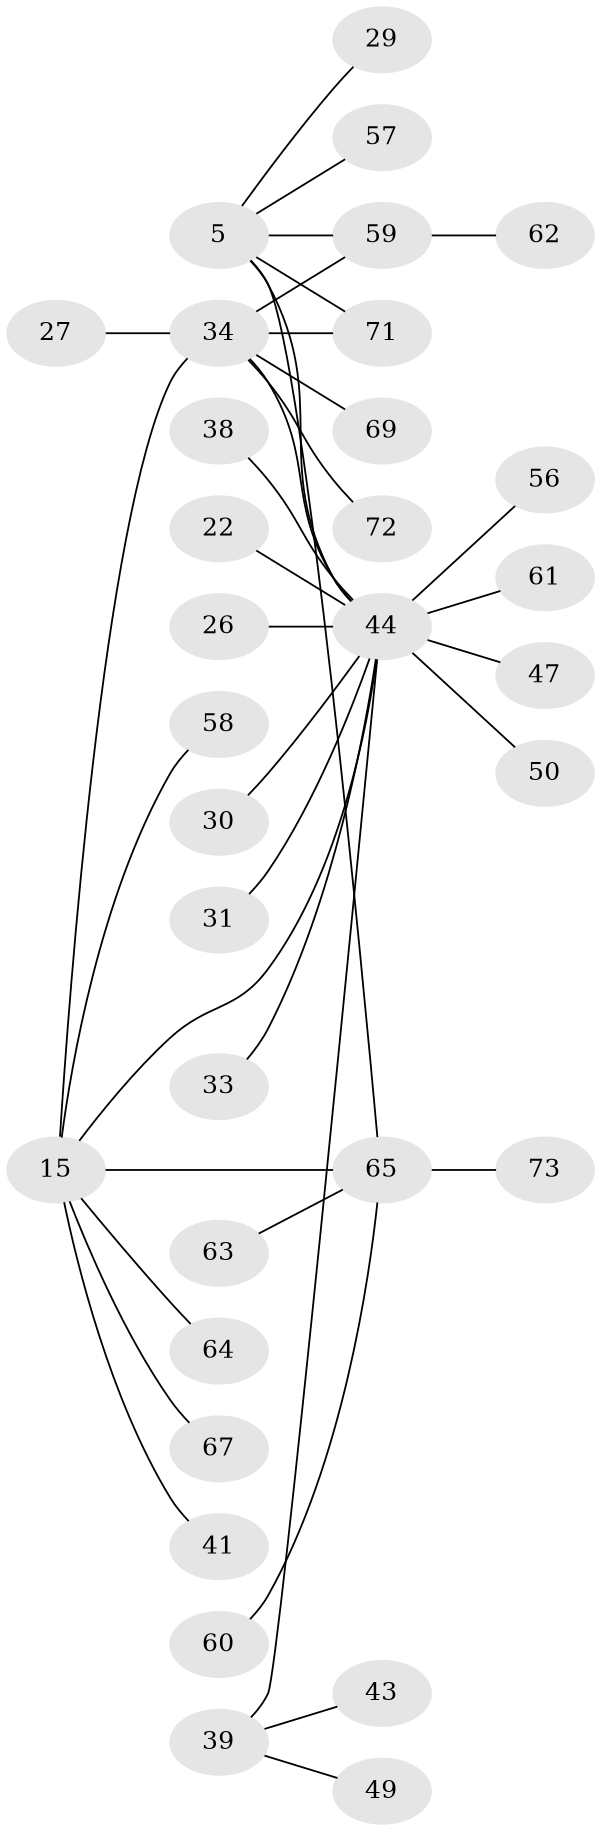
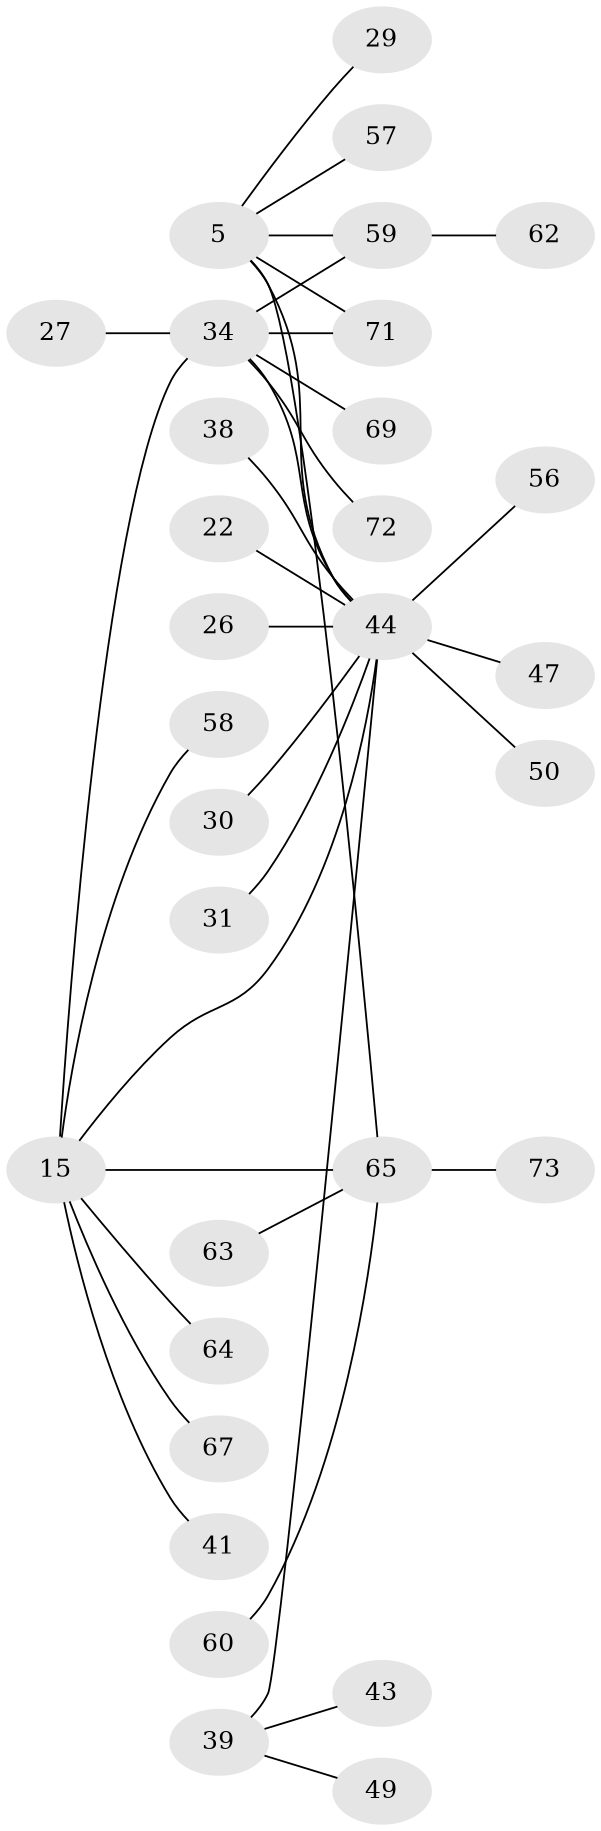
node "61": removed
node "33": removed
